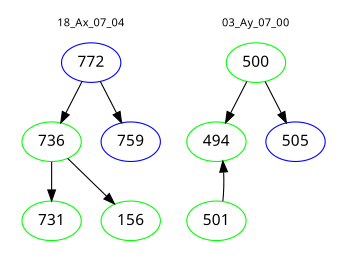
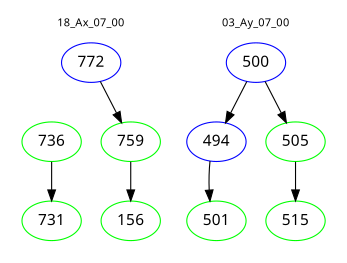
cluster "18_Ax_07_04": label "18_Ax_07_04" -> "18_Ax_07_00"
node "500": color green -> blue
edge "772" -> "736": removed
node "759": color blue -> green
node "494": color green -> blue
node "505": color blue -> green
edge "736" -> "156": now "759" -> "156"
edge "501" -> "494": reversed
node "515": added
